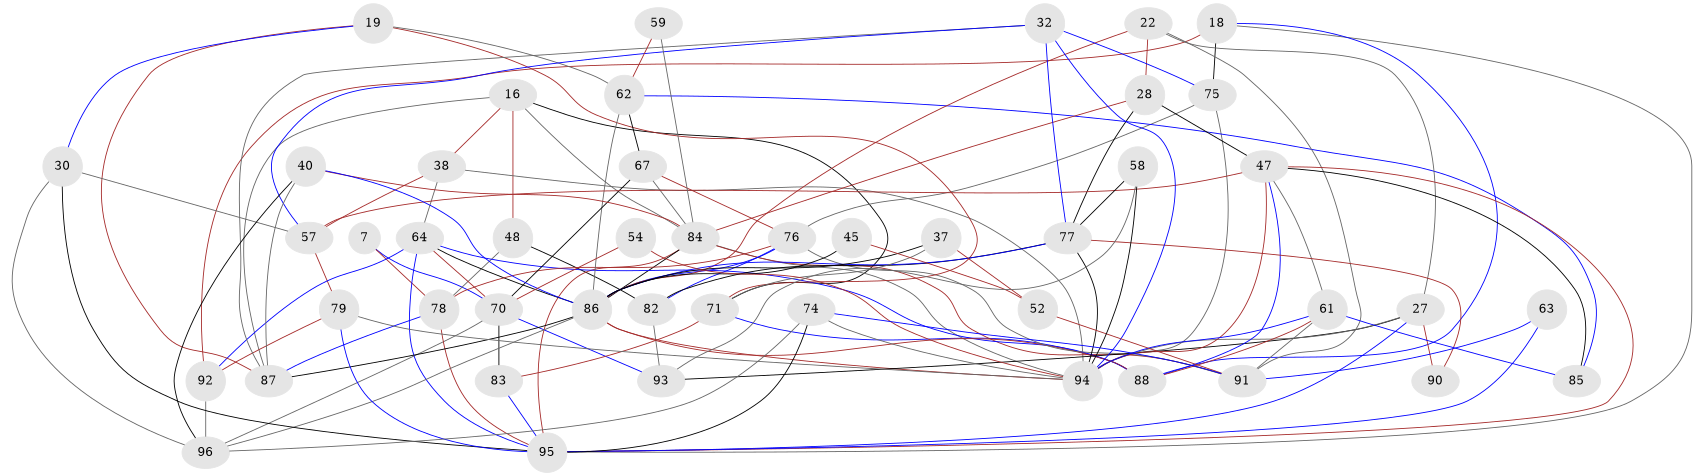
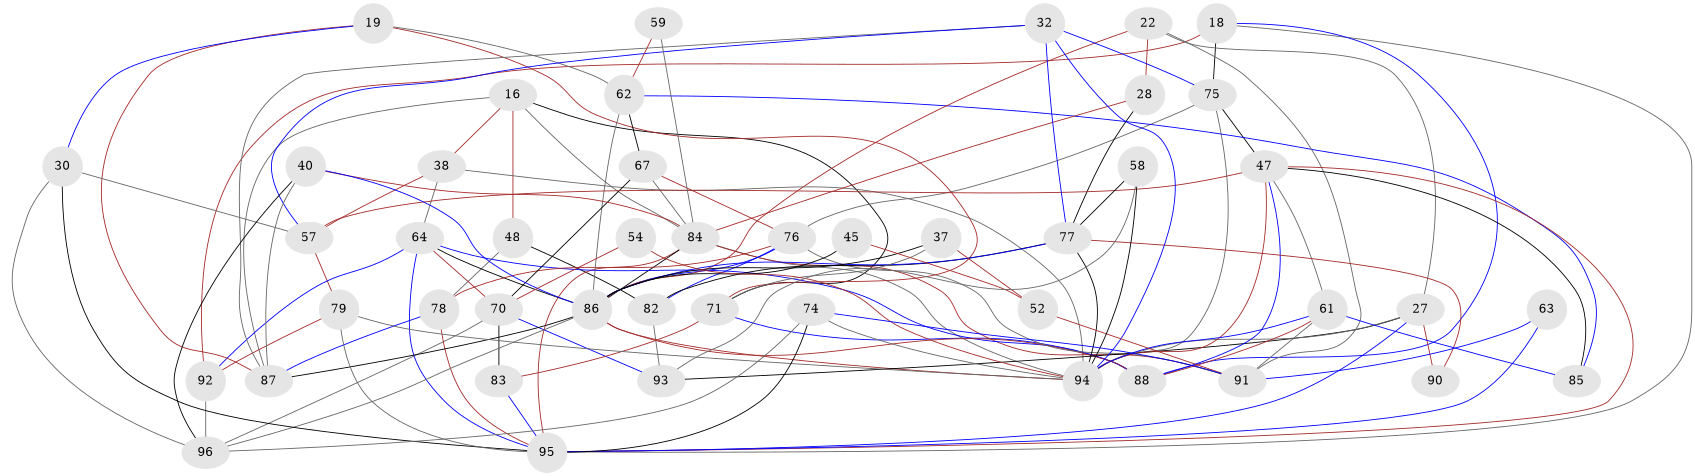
edge "28" -- "47": now "75" -- "47"
node "7": removed
edge "79" -- "95": color blue -> gray40
